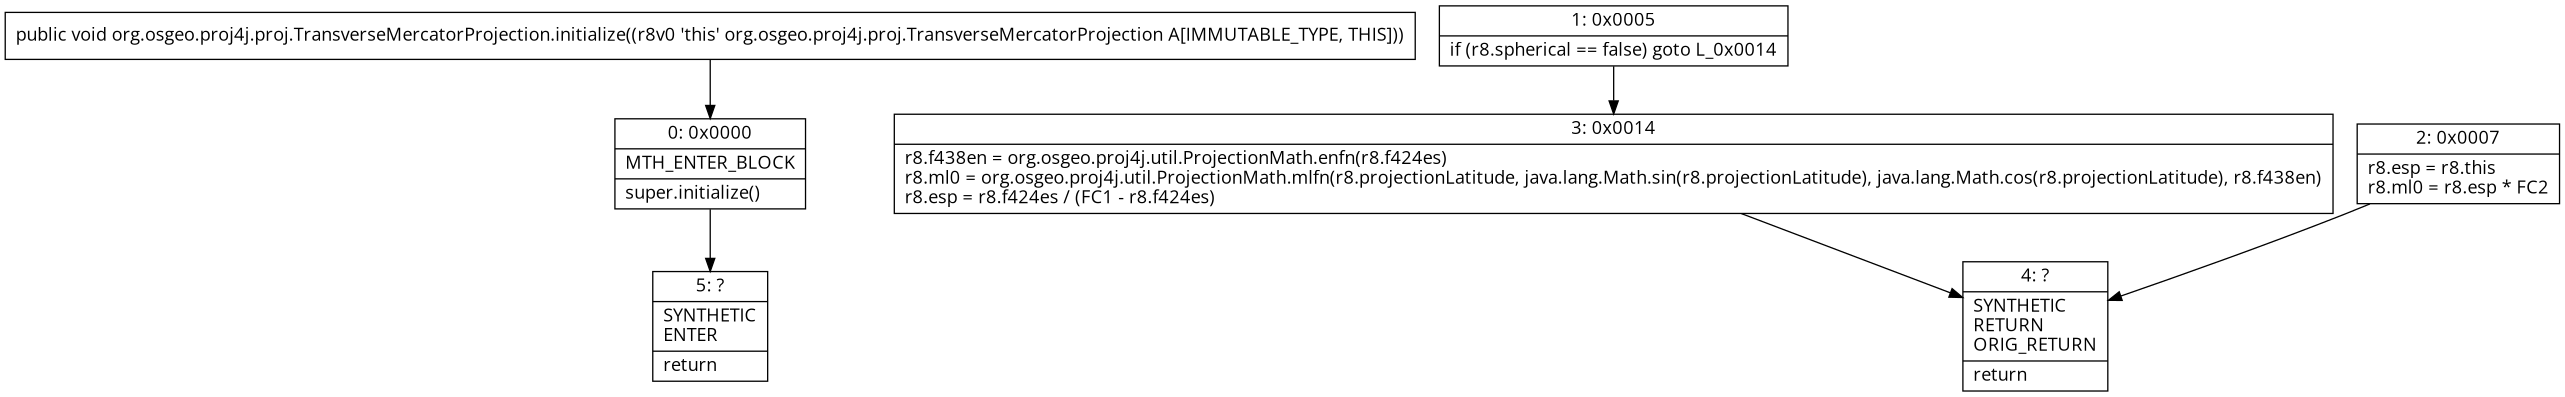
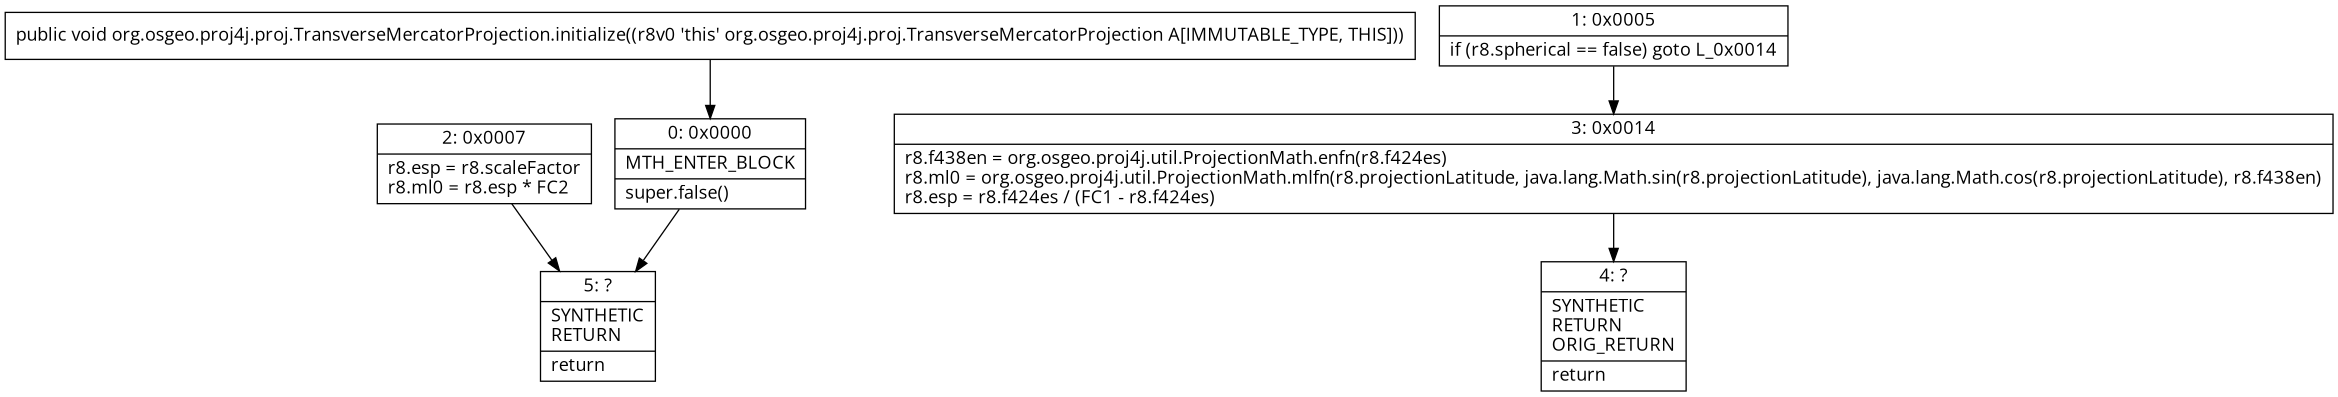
node "2: 0x0007": text "r8.esp = r8.this" -> "r8.esp = r8.scaleFactor"
node "0: 0x0000": text "super.initialize()" -> "super.false()"
edge "2: 0x0007" -> "4: ?": now "2: 0x0007" -> "5: ?"
node "5: ?": text "ENTER" -> "RETURN"
